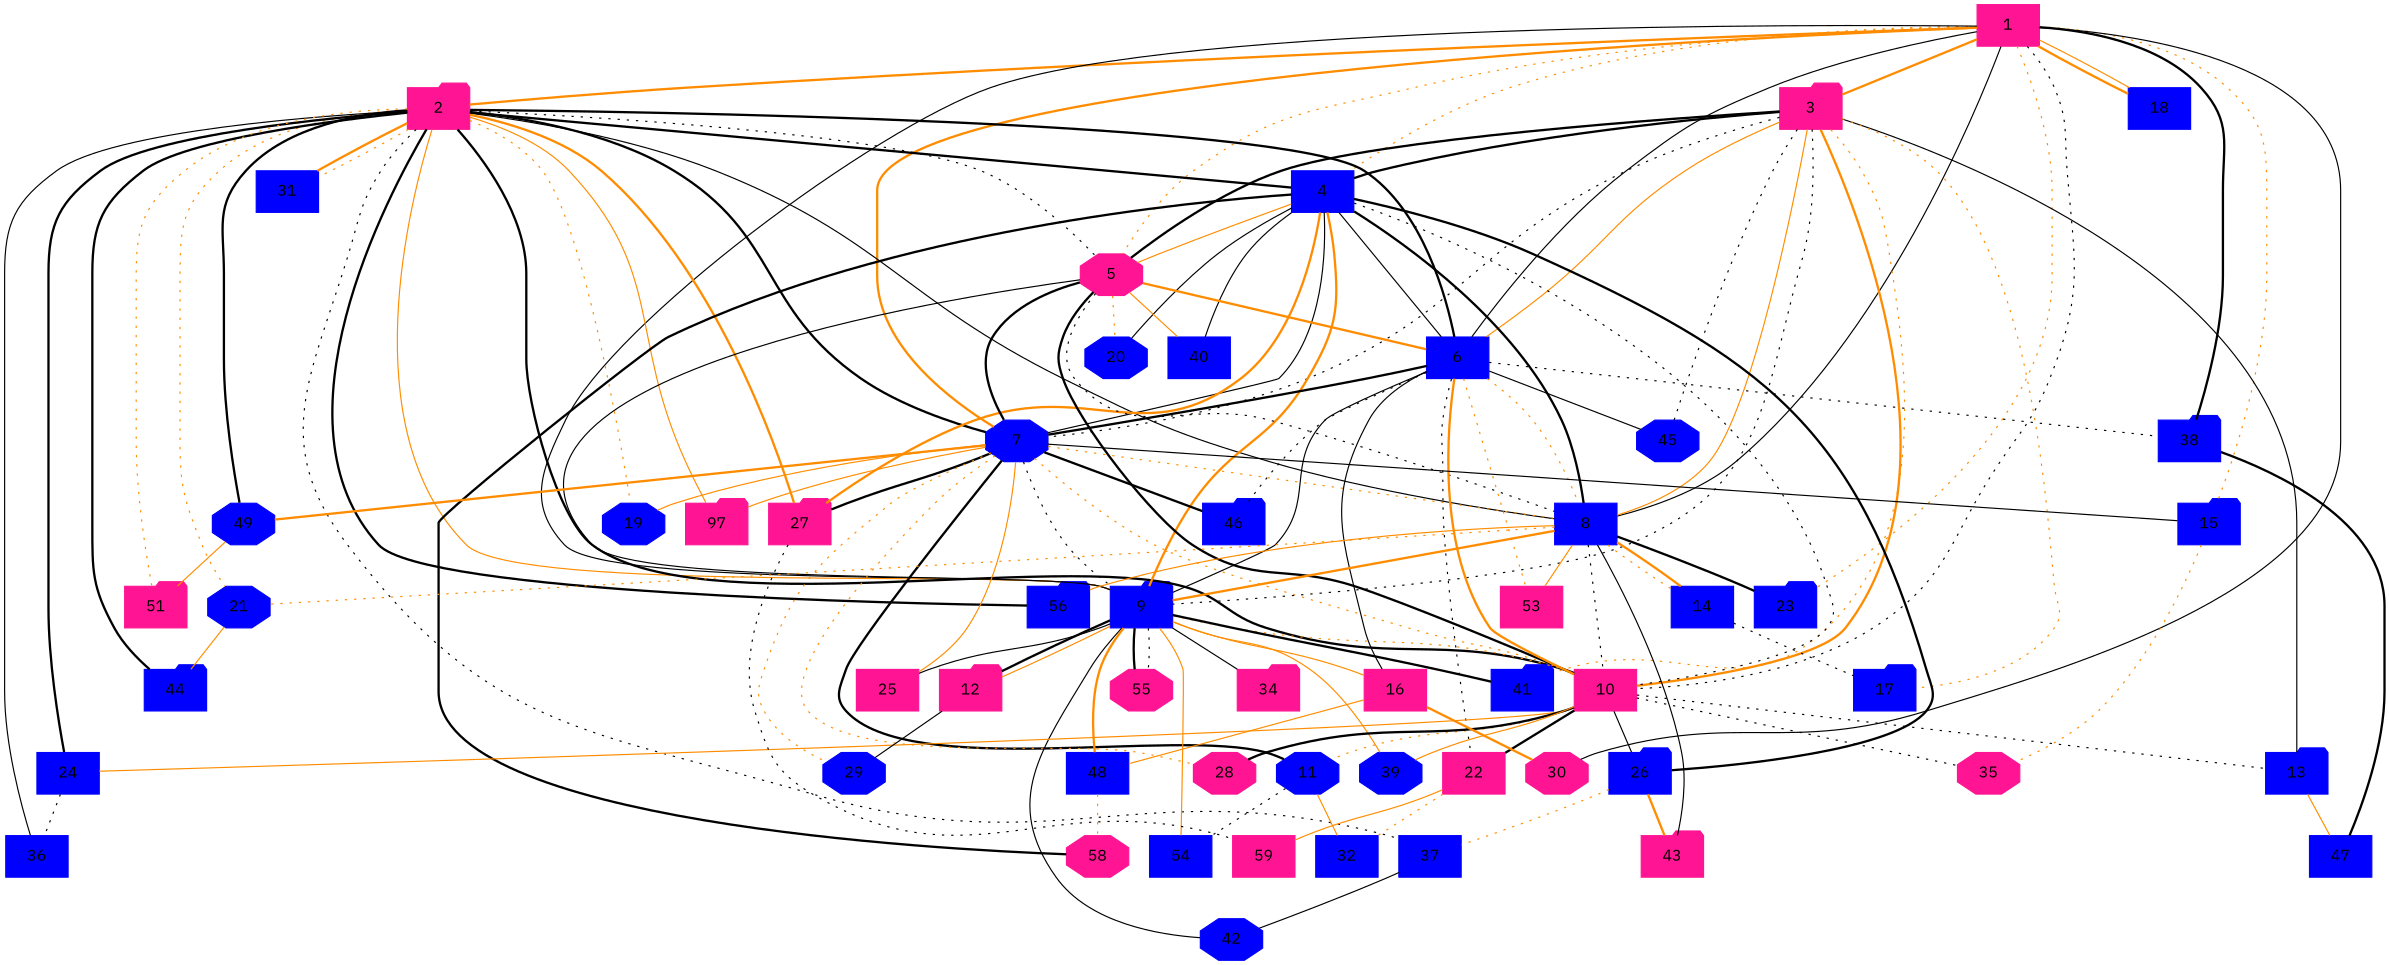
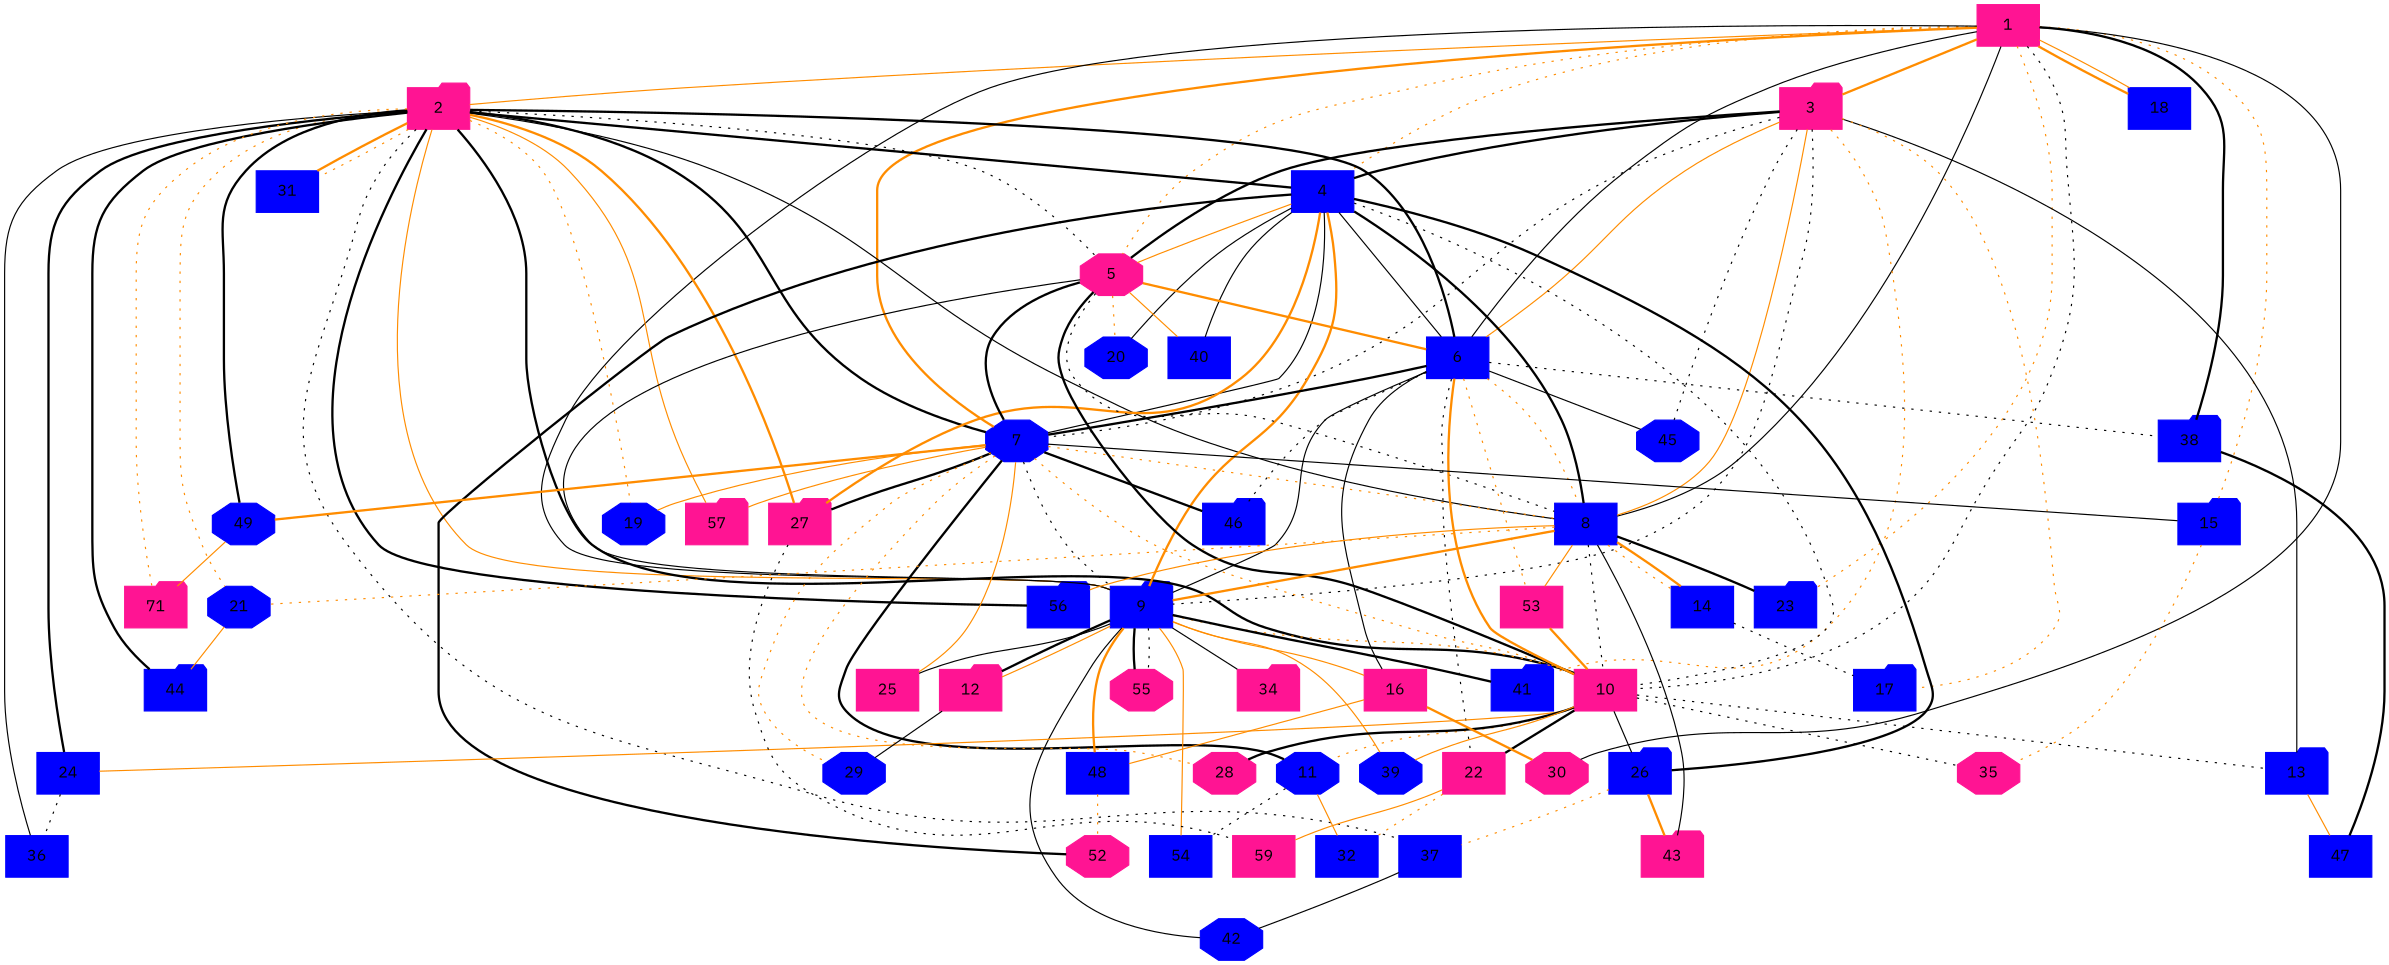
edge "1" -- "2": style bold -> solid
edge "3" -- "10": now "53" -- "10"
node "97": label "97" -> "57"
node "51": label "51" -> "71"
node "58": label "58" -> "52"
